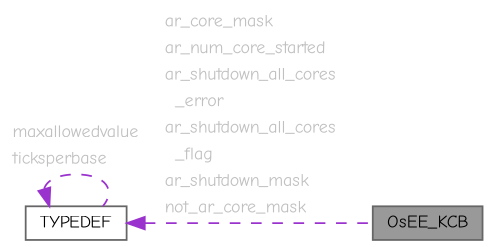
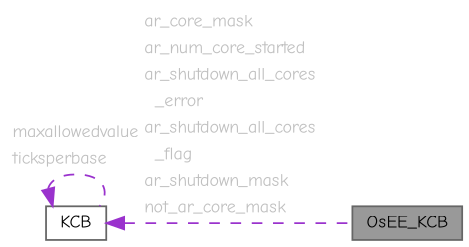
node "TYPEDEF": label "TYPEDEF" -> "KCB"
